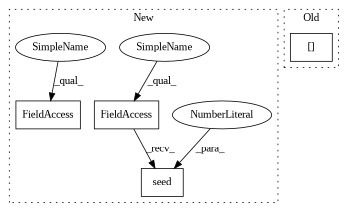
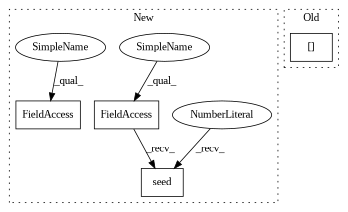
edge "NumberLiteral" -> "seed": label "_para_" -> "_recv_"
